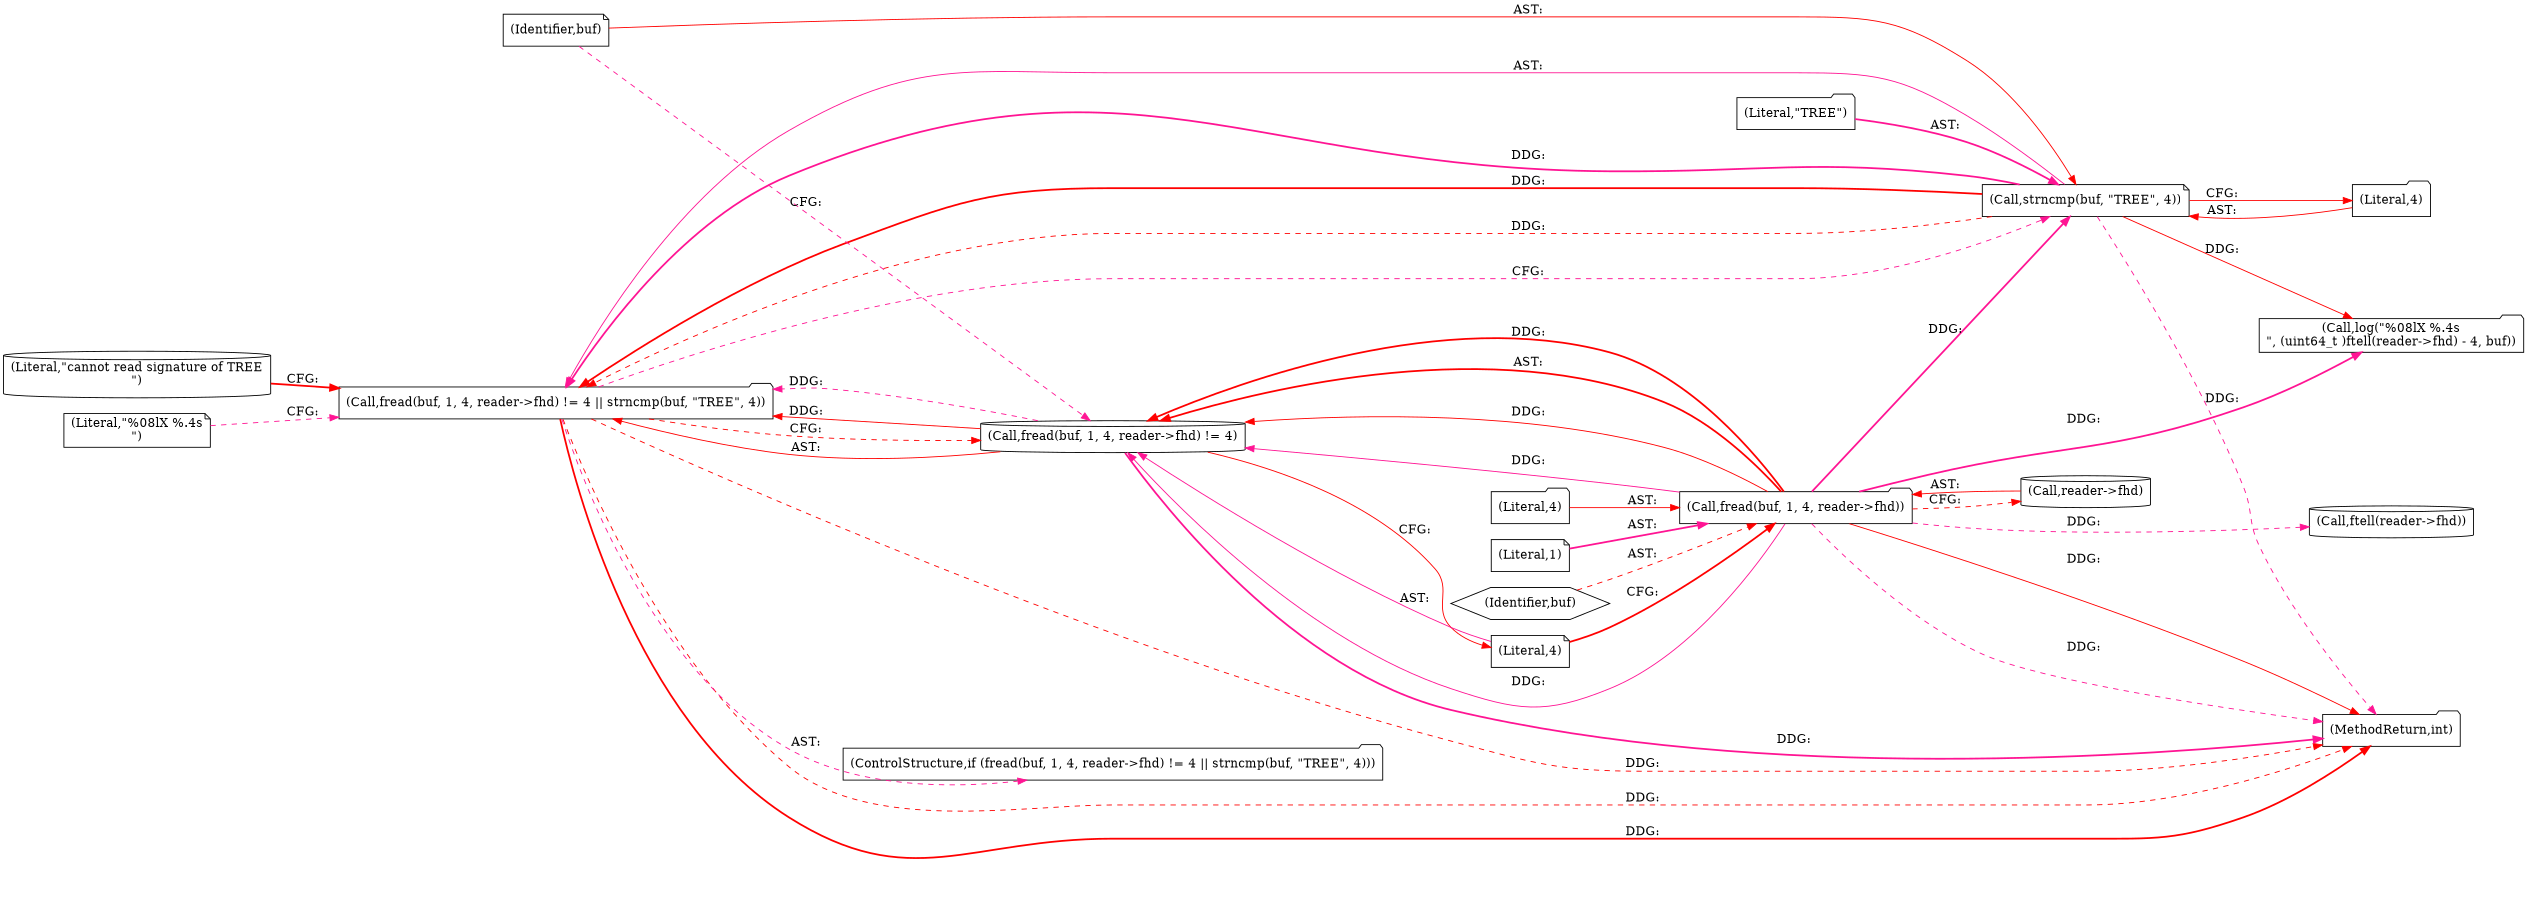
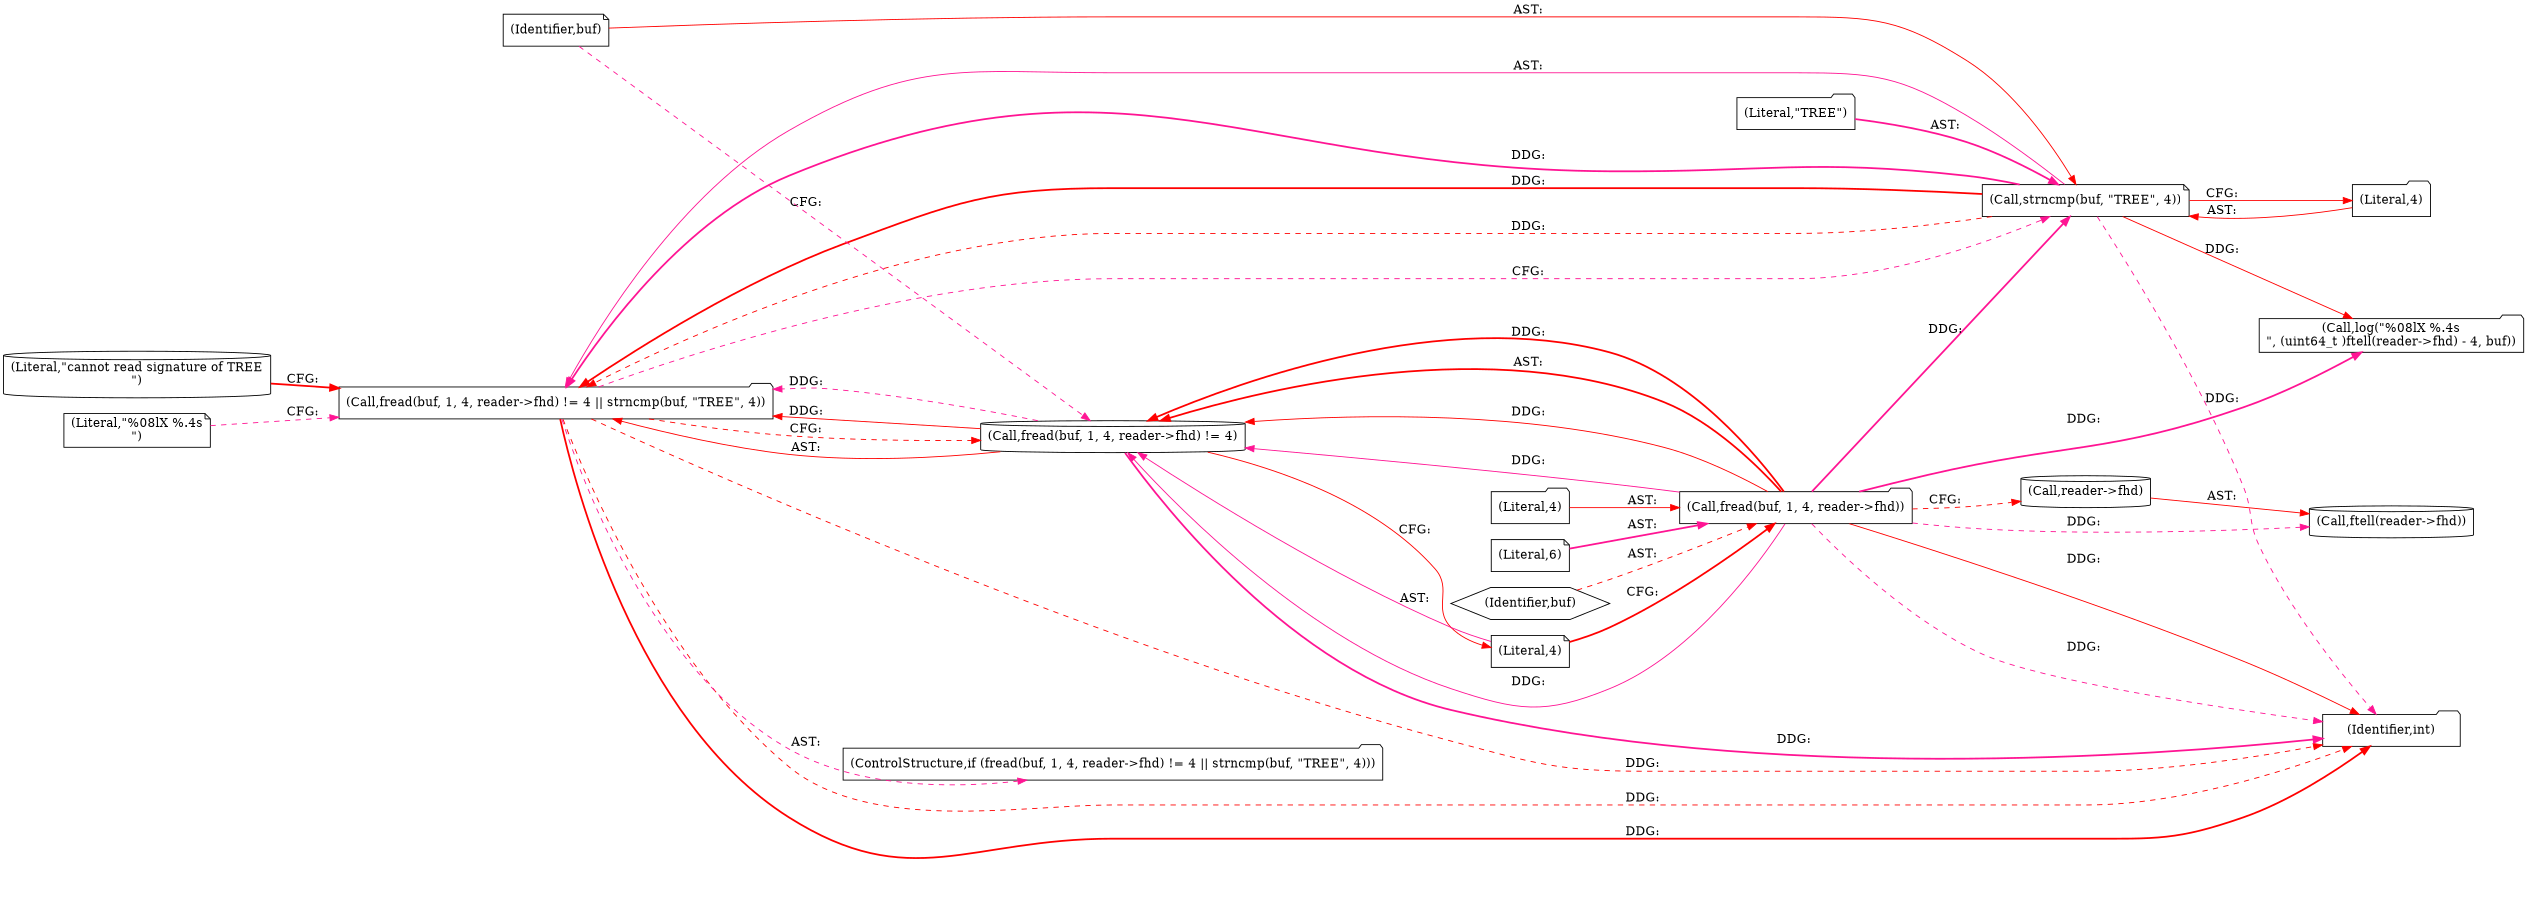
edge "(Call,reader->fhd)" -> "(Call,fread(buf, 1, 4, reader->fhd))": now "(Call,reader->fhd)" -> "(Call,ftell(reader->fhd))"
node "(Literal,1)": label "(Literal,1)" -> "(Literal,6)"
node "(MethodReturn,int)": label "(MethodReturn,int)" -> "(Identifier,int)"
